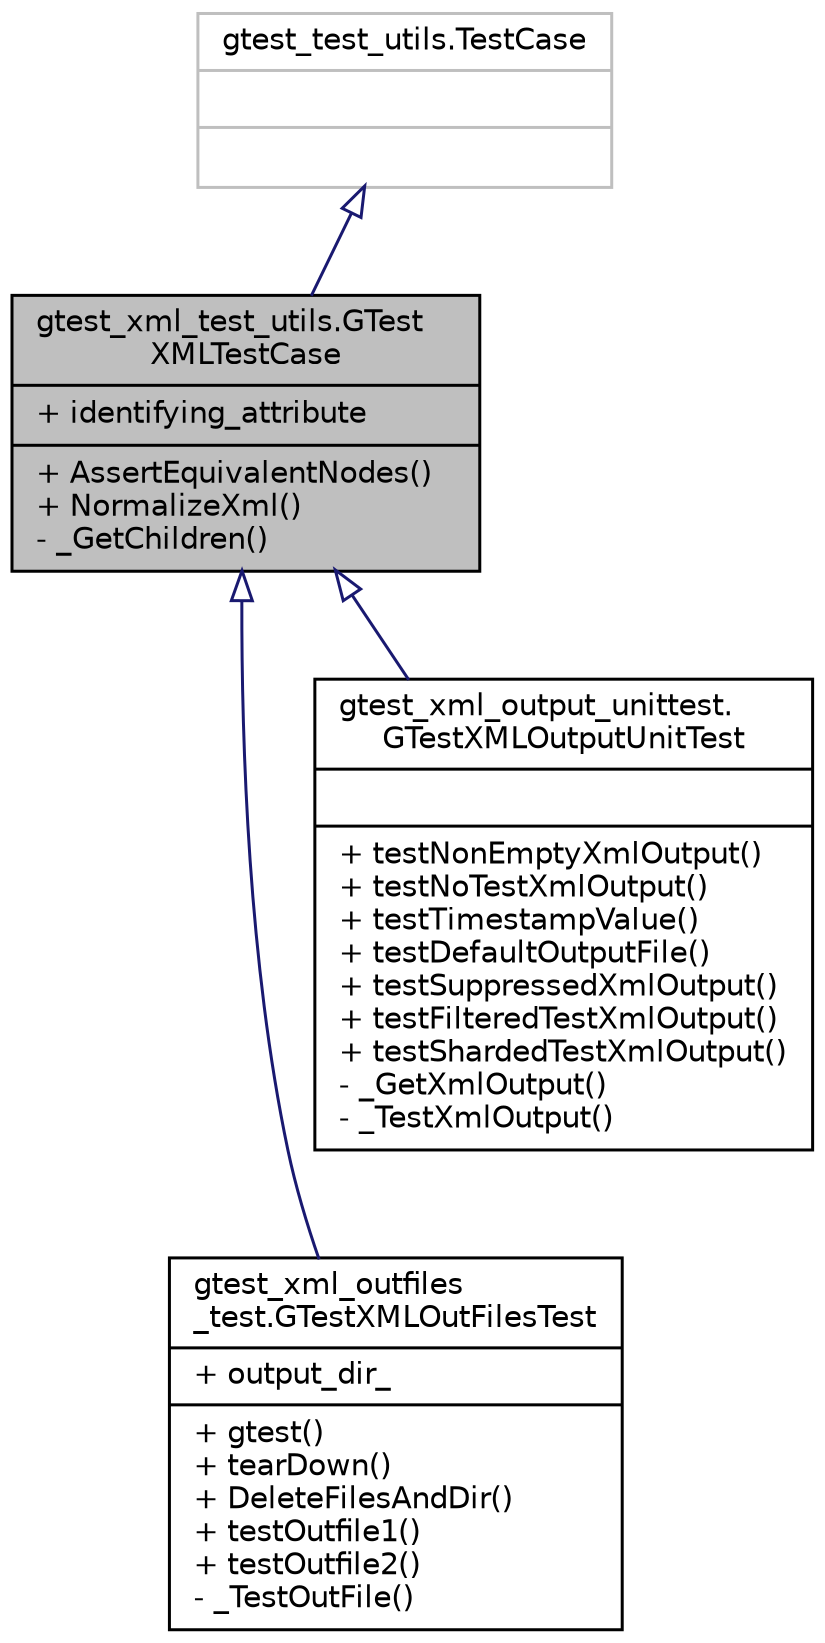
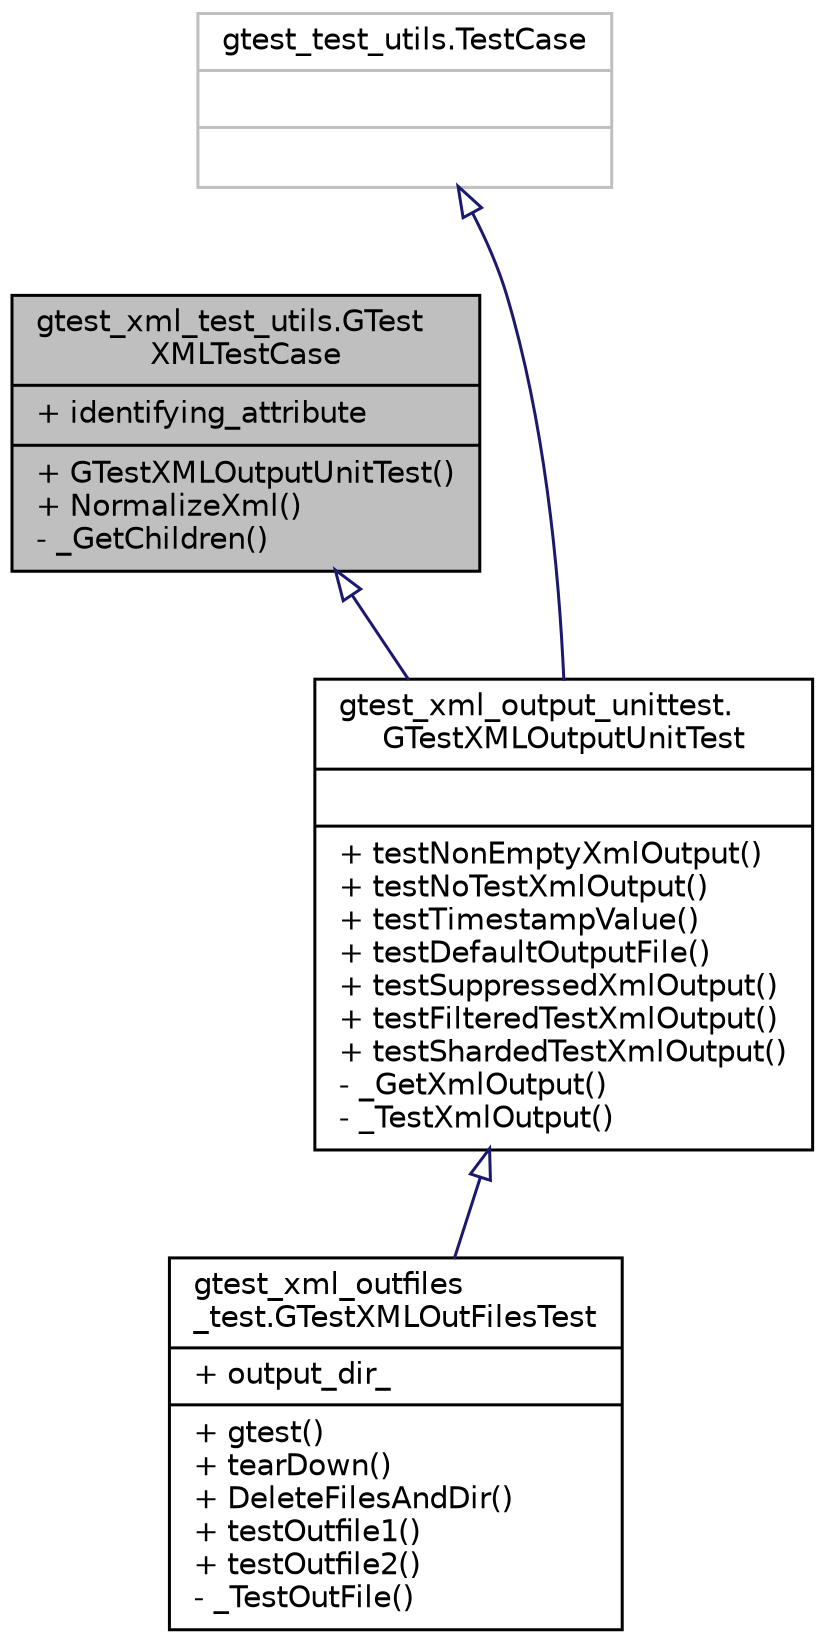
edge "gtest_xml_test_utils.GTest" -> "gtest_test_utils.TestCase": now "gtest_xml_output_unittest." -> "gtest_test_utils.TestCase"
node "gtest_xml_test_utils.GTest": text "+ AssertEquivalentNodes()" -> "+ GTestXMLOutputUnitTest()"
edge "gtest_xml_outfiles" -> "gtest_xml_test_utils.GTest": now "gtest_xml_outfiles" -> "gtest_xml_output_unittest."
